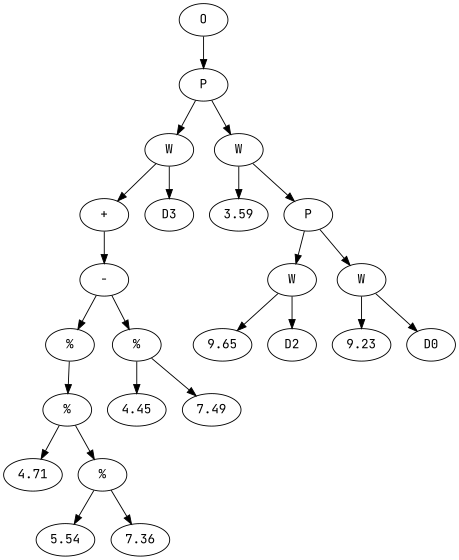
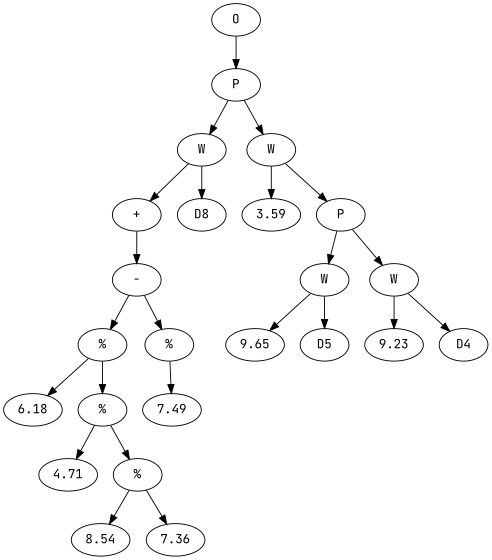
node "D3": label "D3" -> "D8"
node "D2": label "D2" -> "D5"
node "D0": label "D0" -> "D4"
node "6.18": added
node "4.45": removed
node "5.54": label "5.54" -> "8.54"
